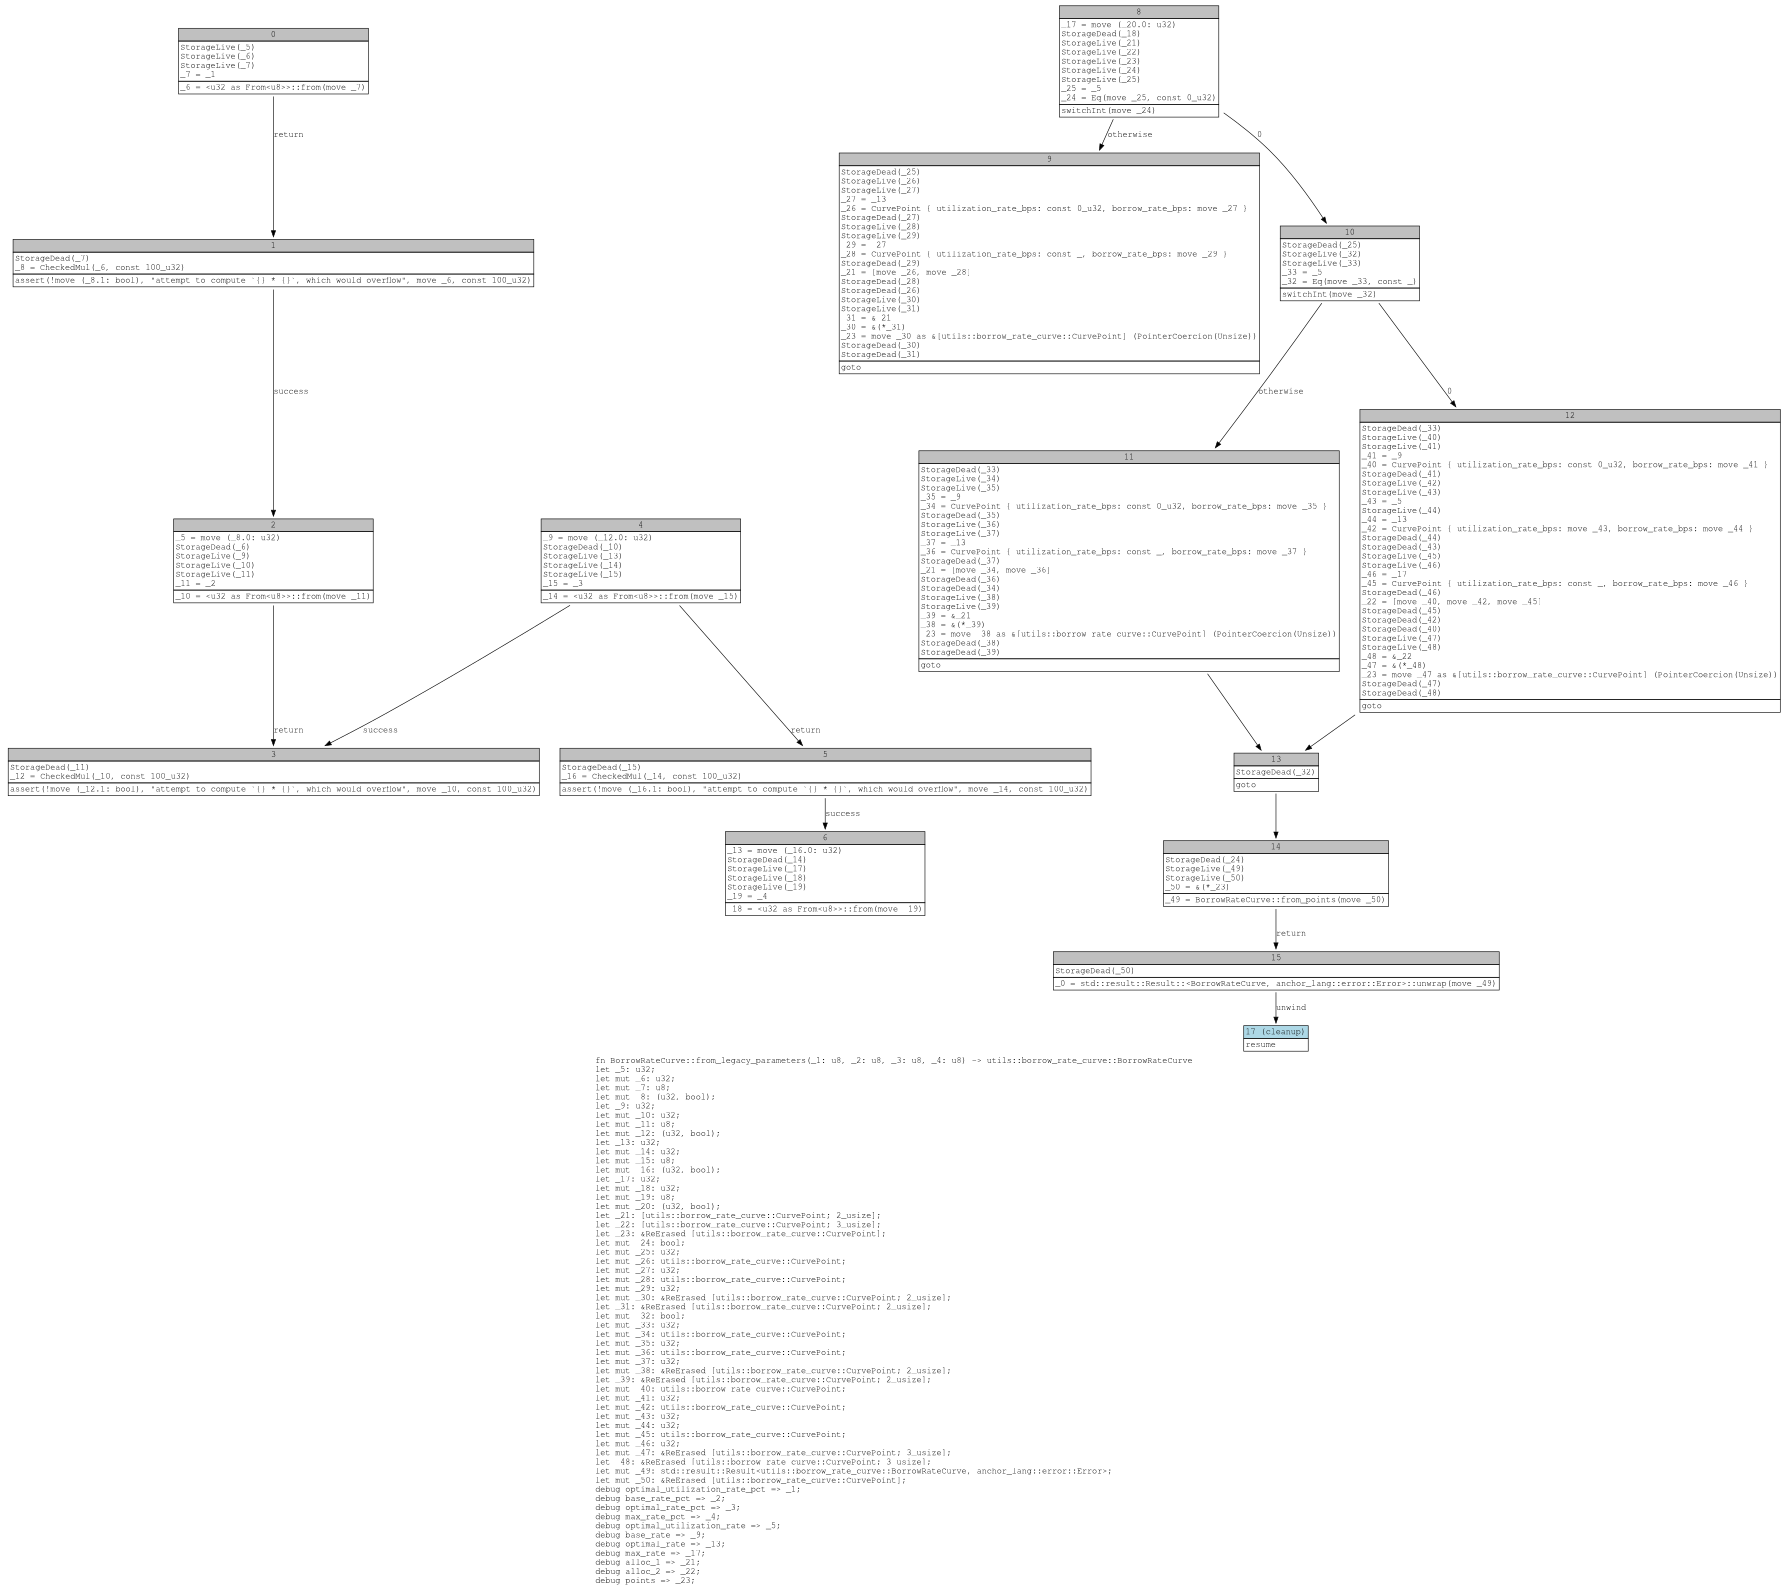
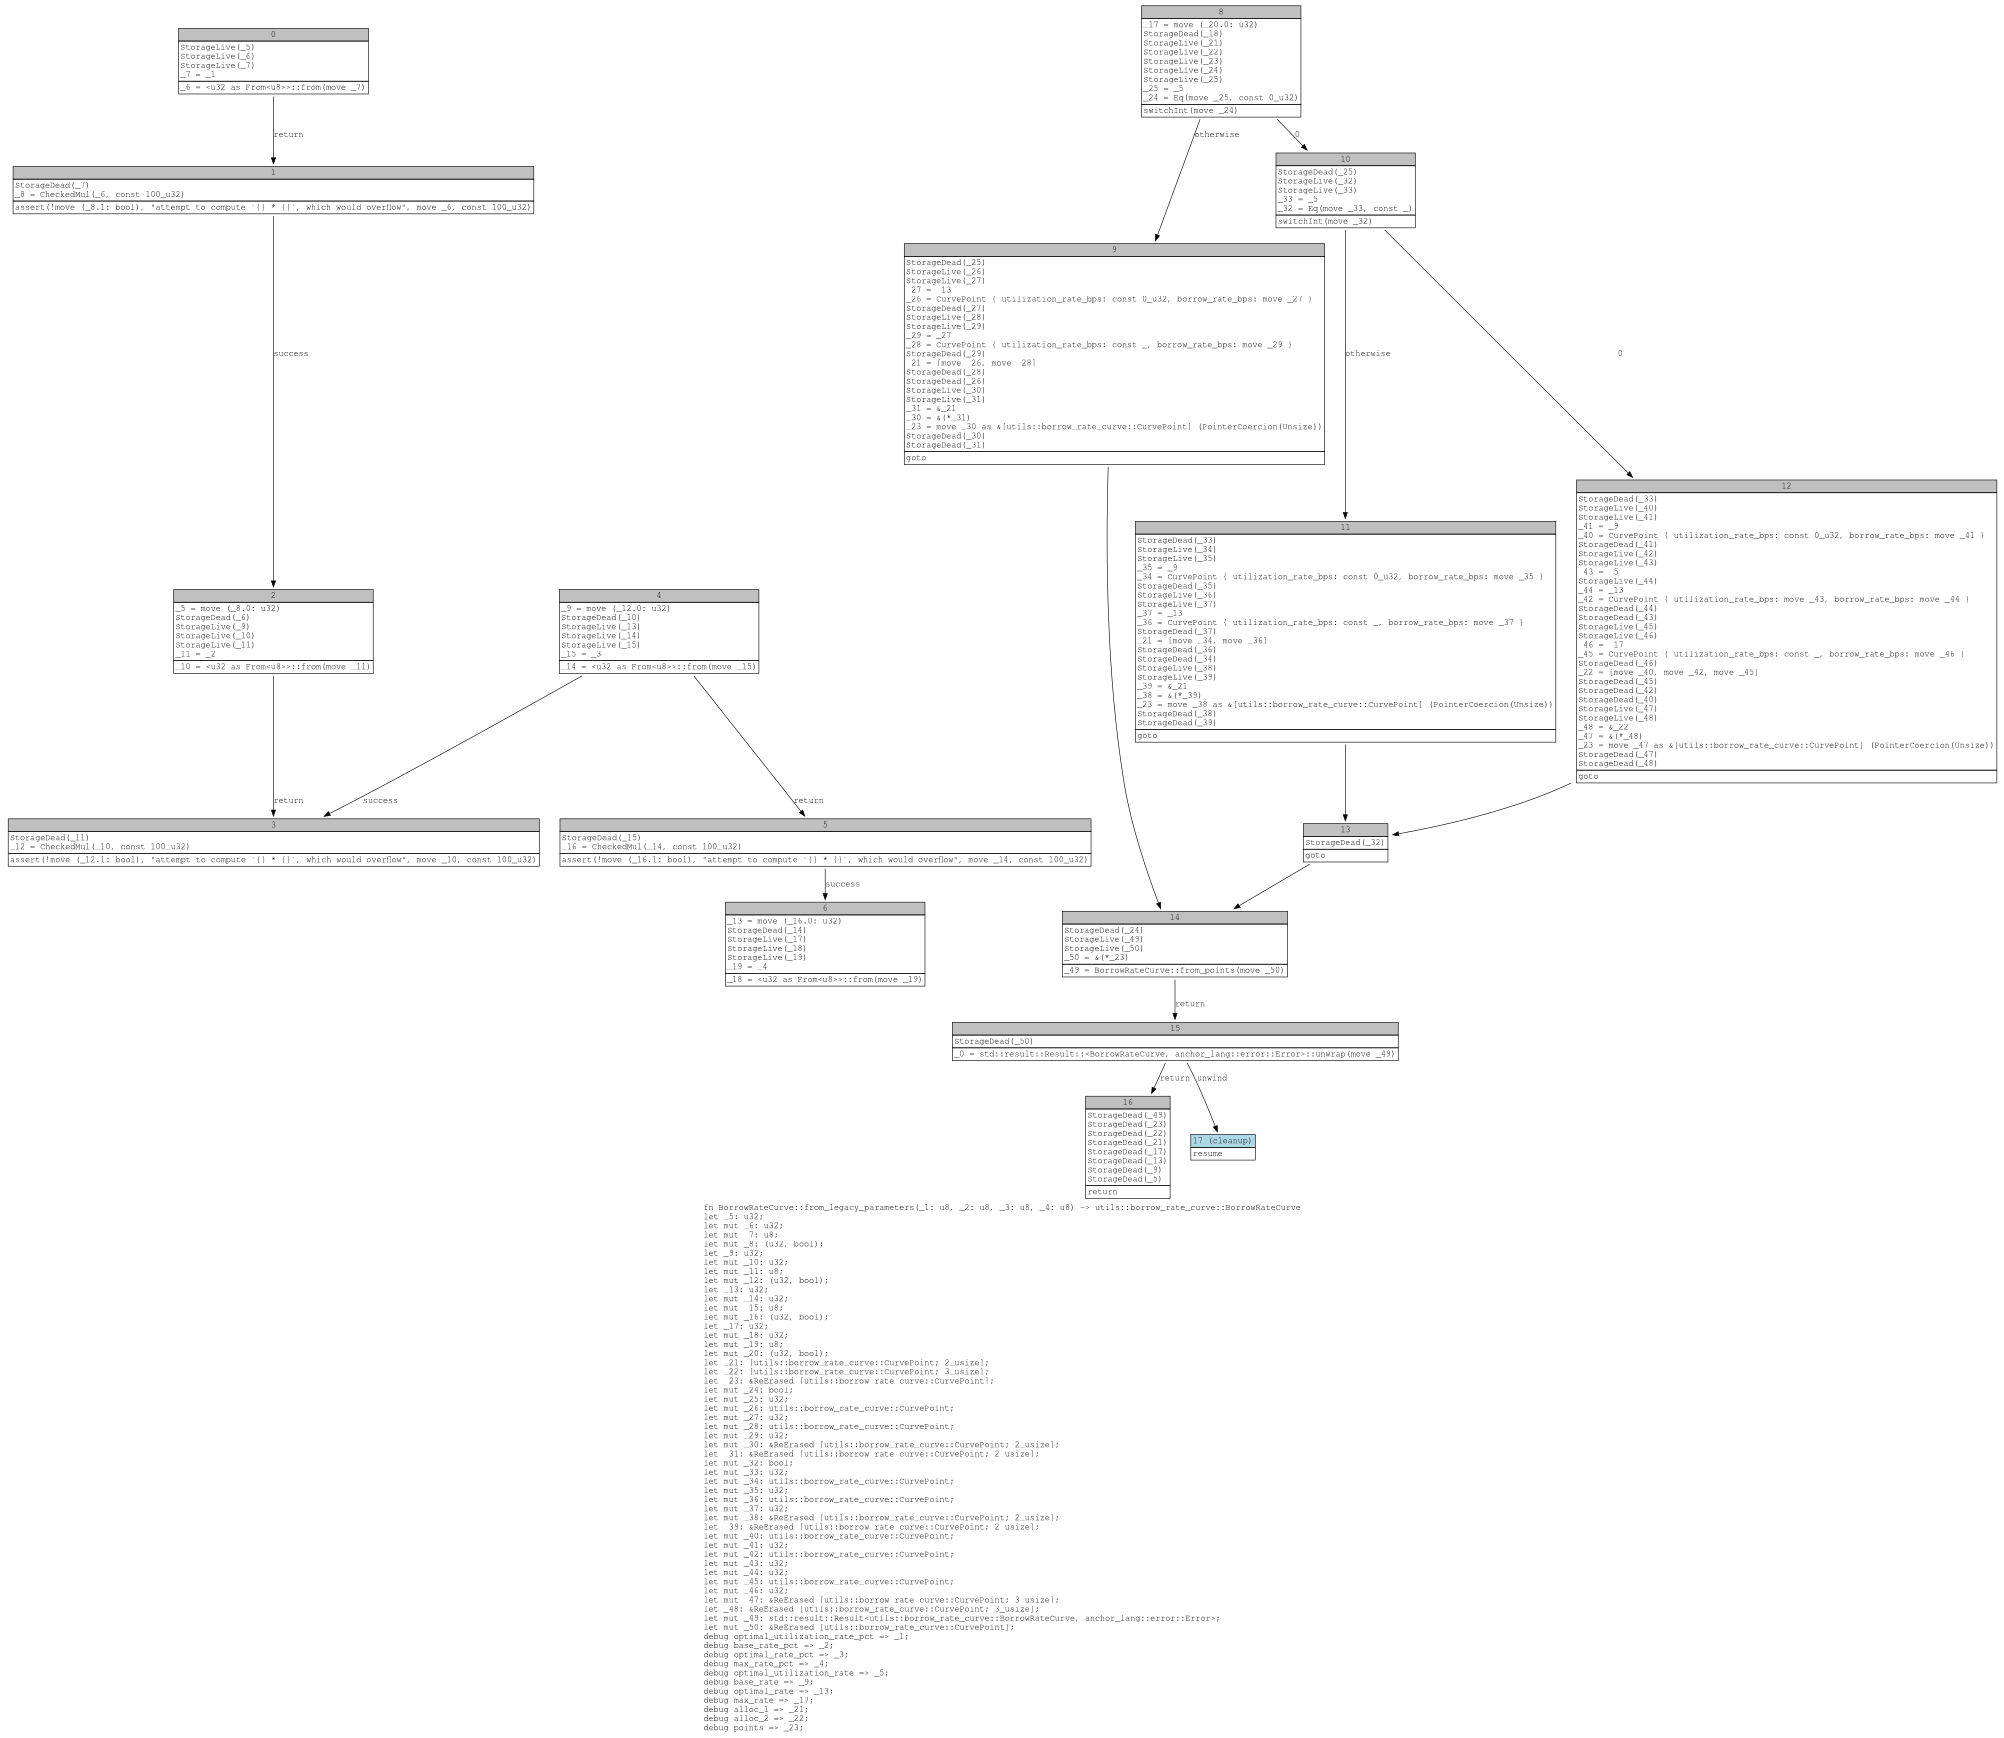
edge "9" -> "14": added
node "16": added
